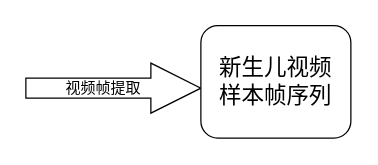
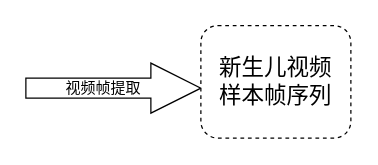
node "新生儿视频 样本帧序列": style solid -> dashed
